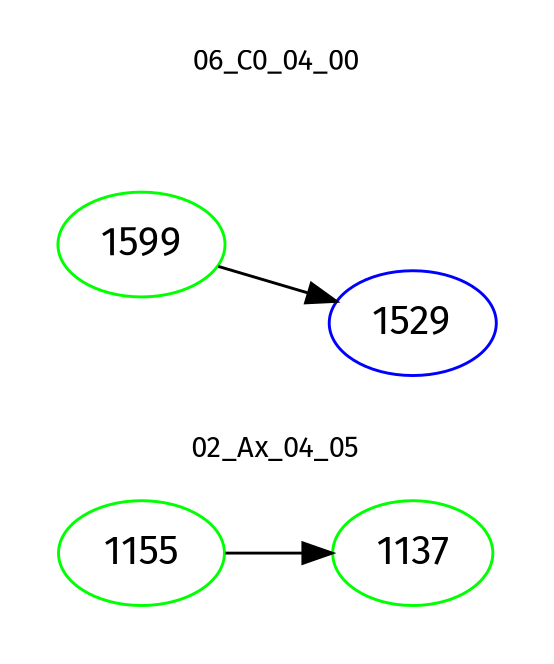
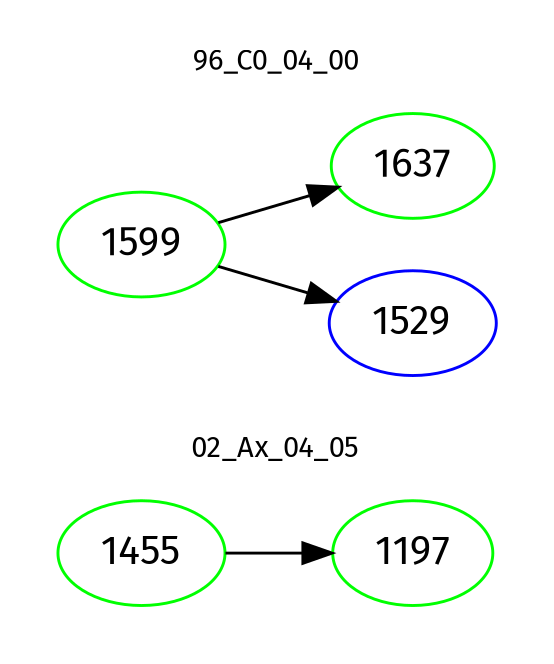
cluster "06_C0_04_00": label "06_C0_04_00" -> "96_C0_04_00"
node "1637": added
node "1155": label "1155" -> "1455"
node "1137": label "1137" -> "1197"
